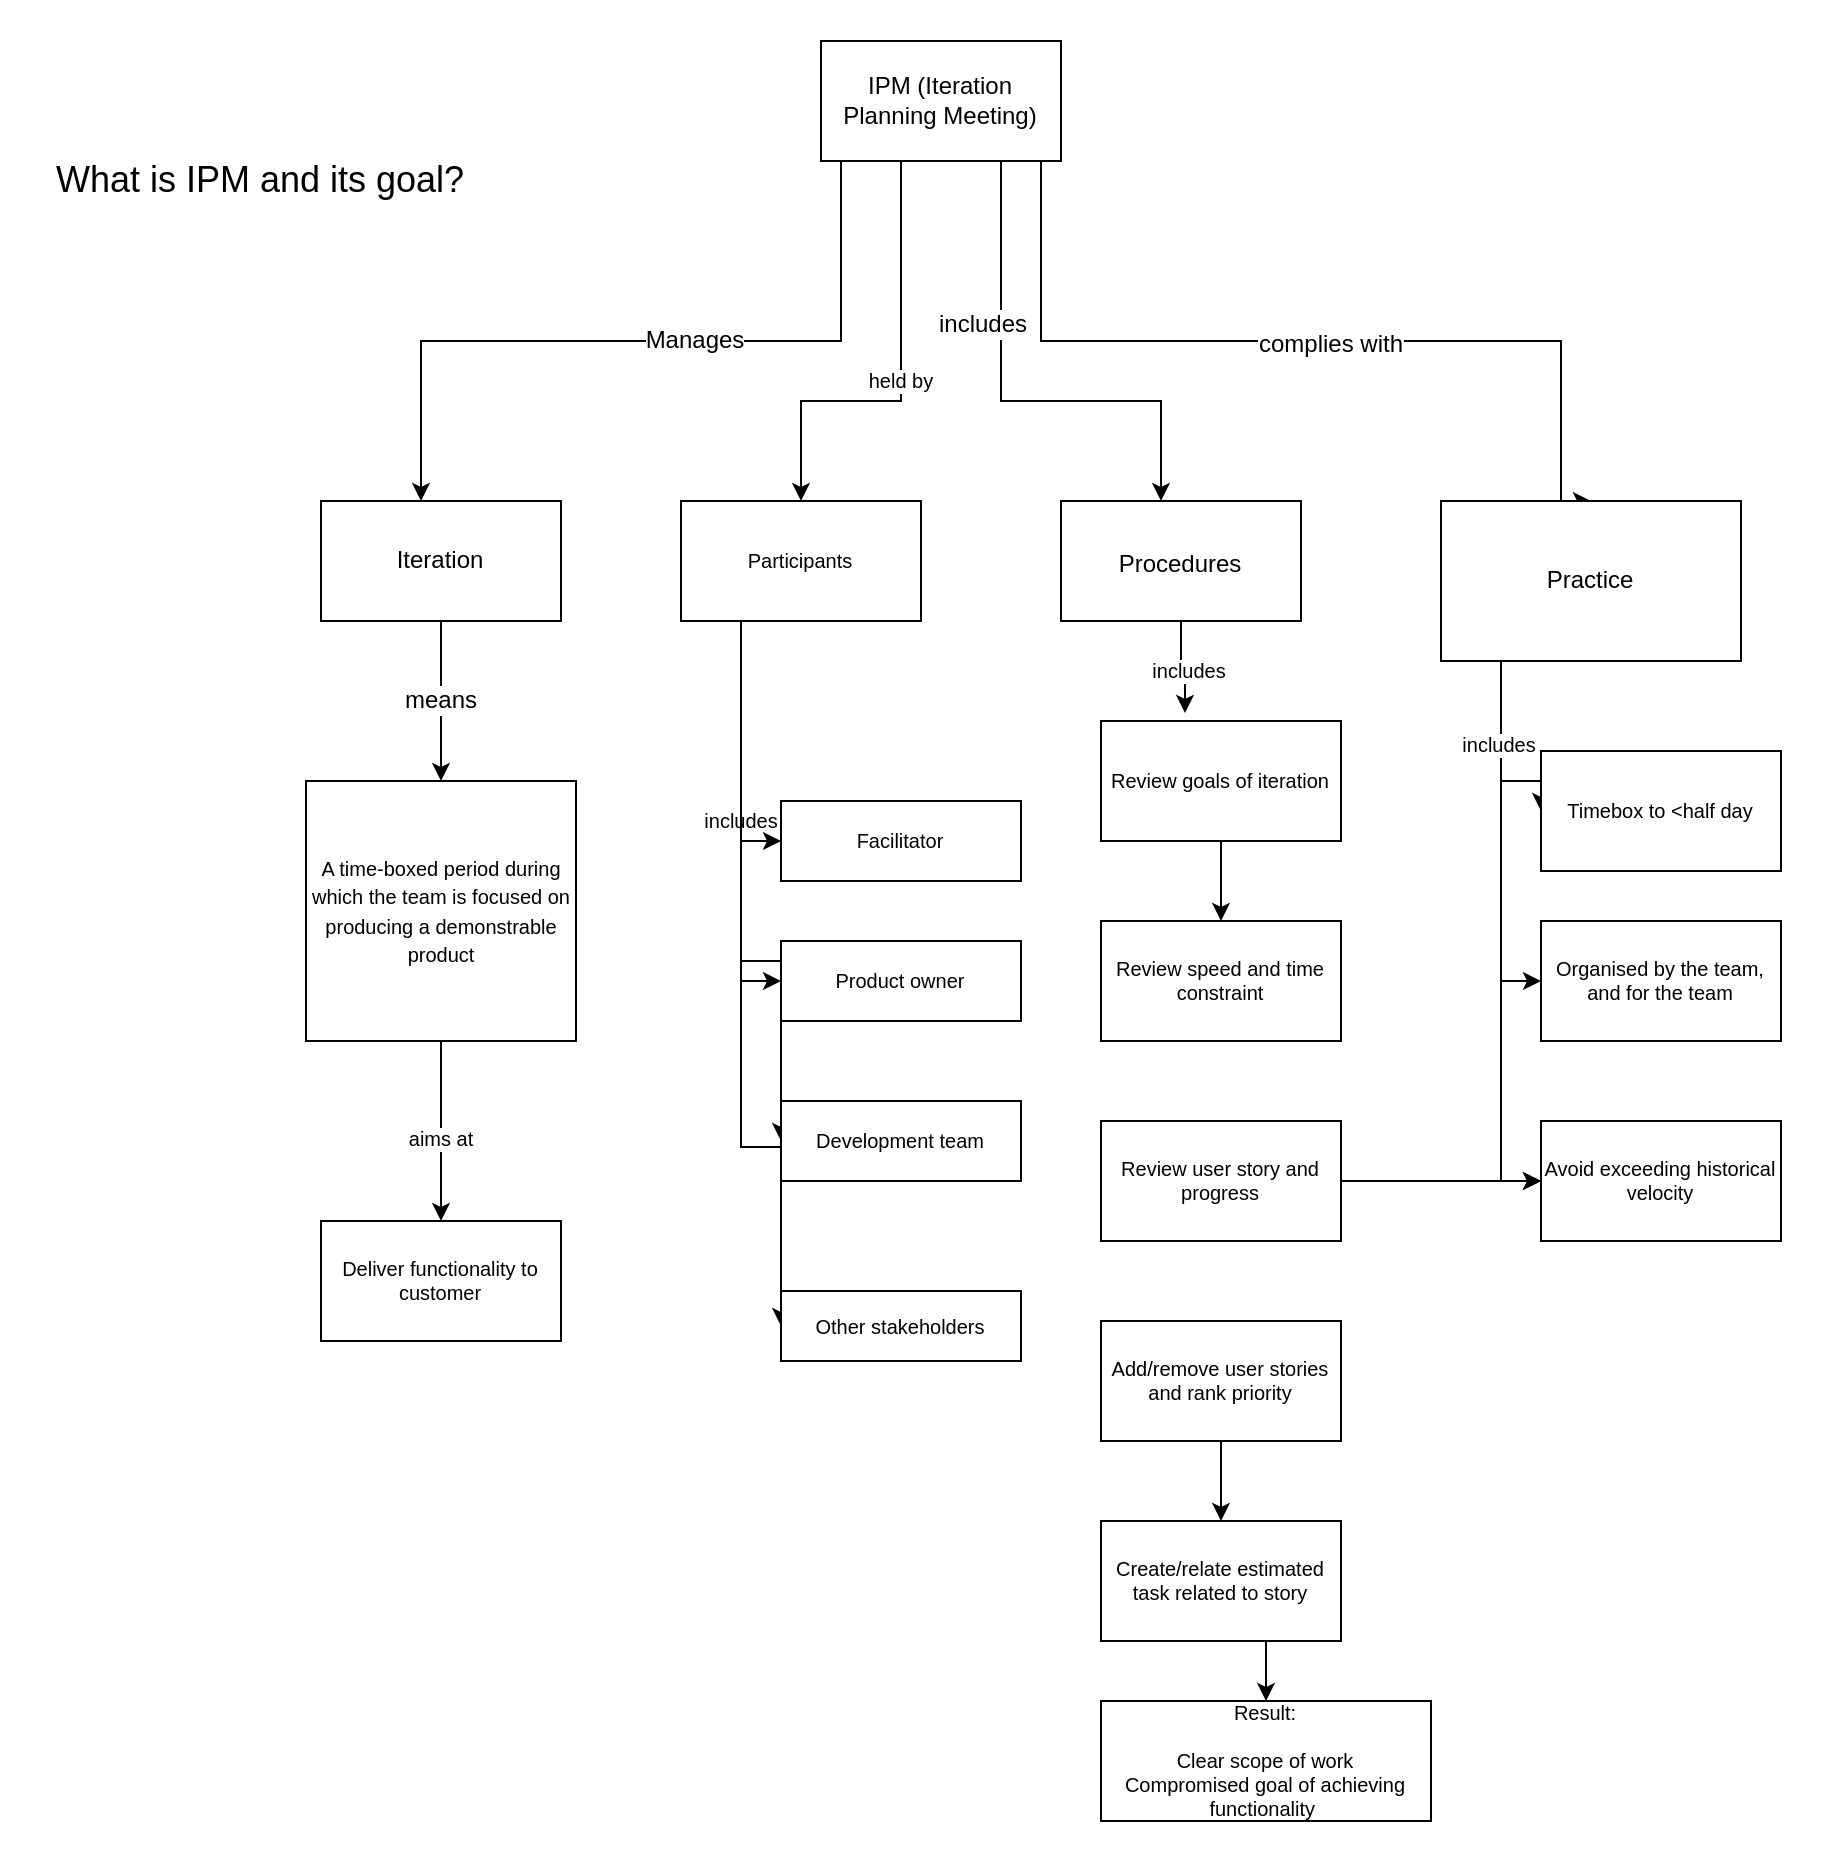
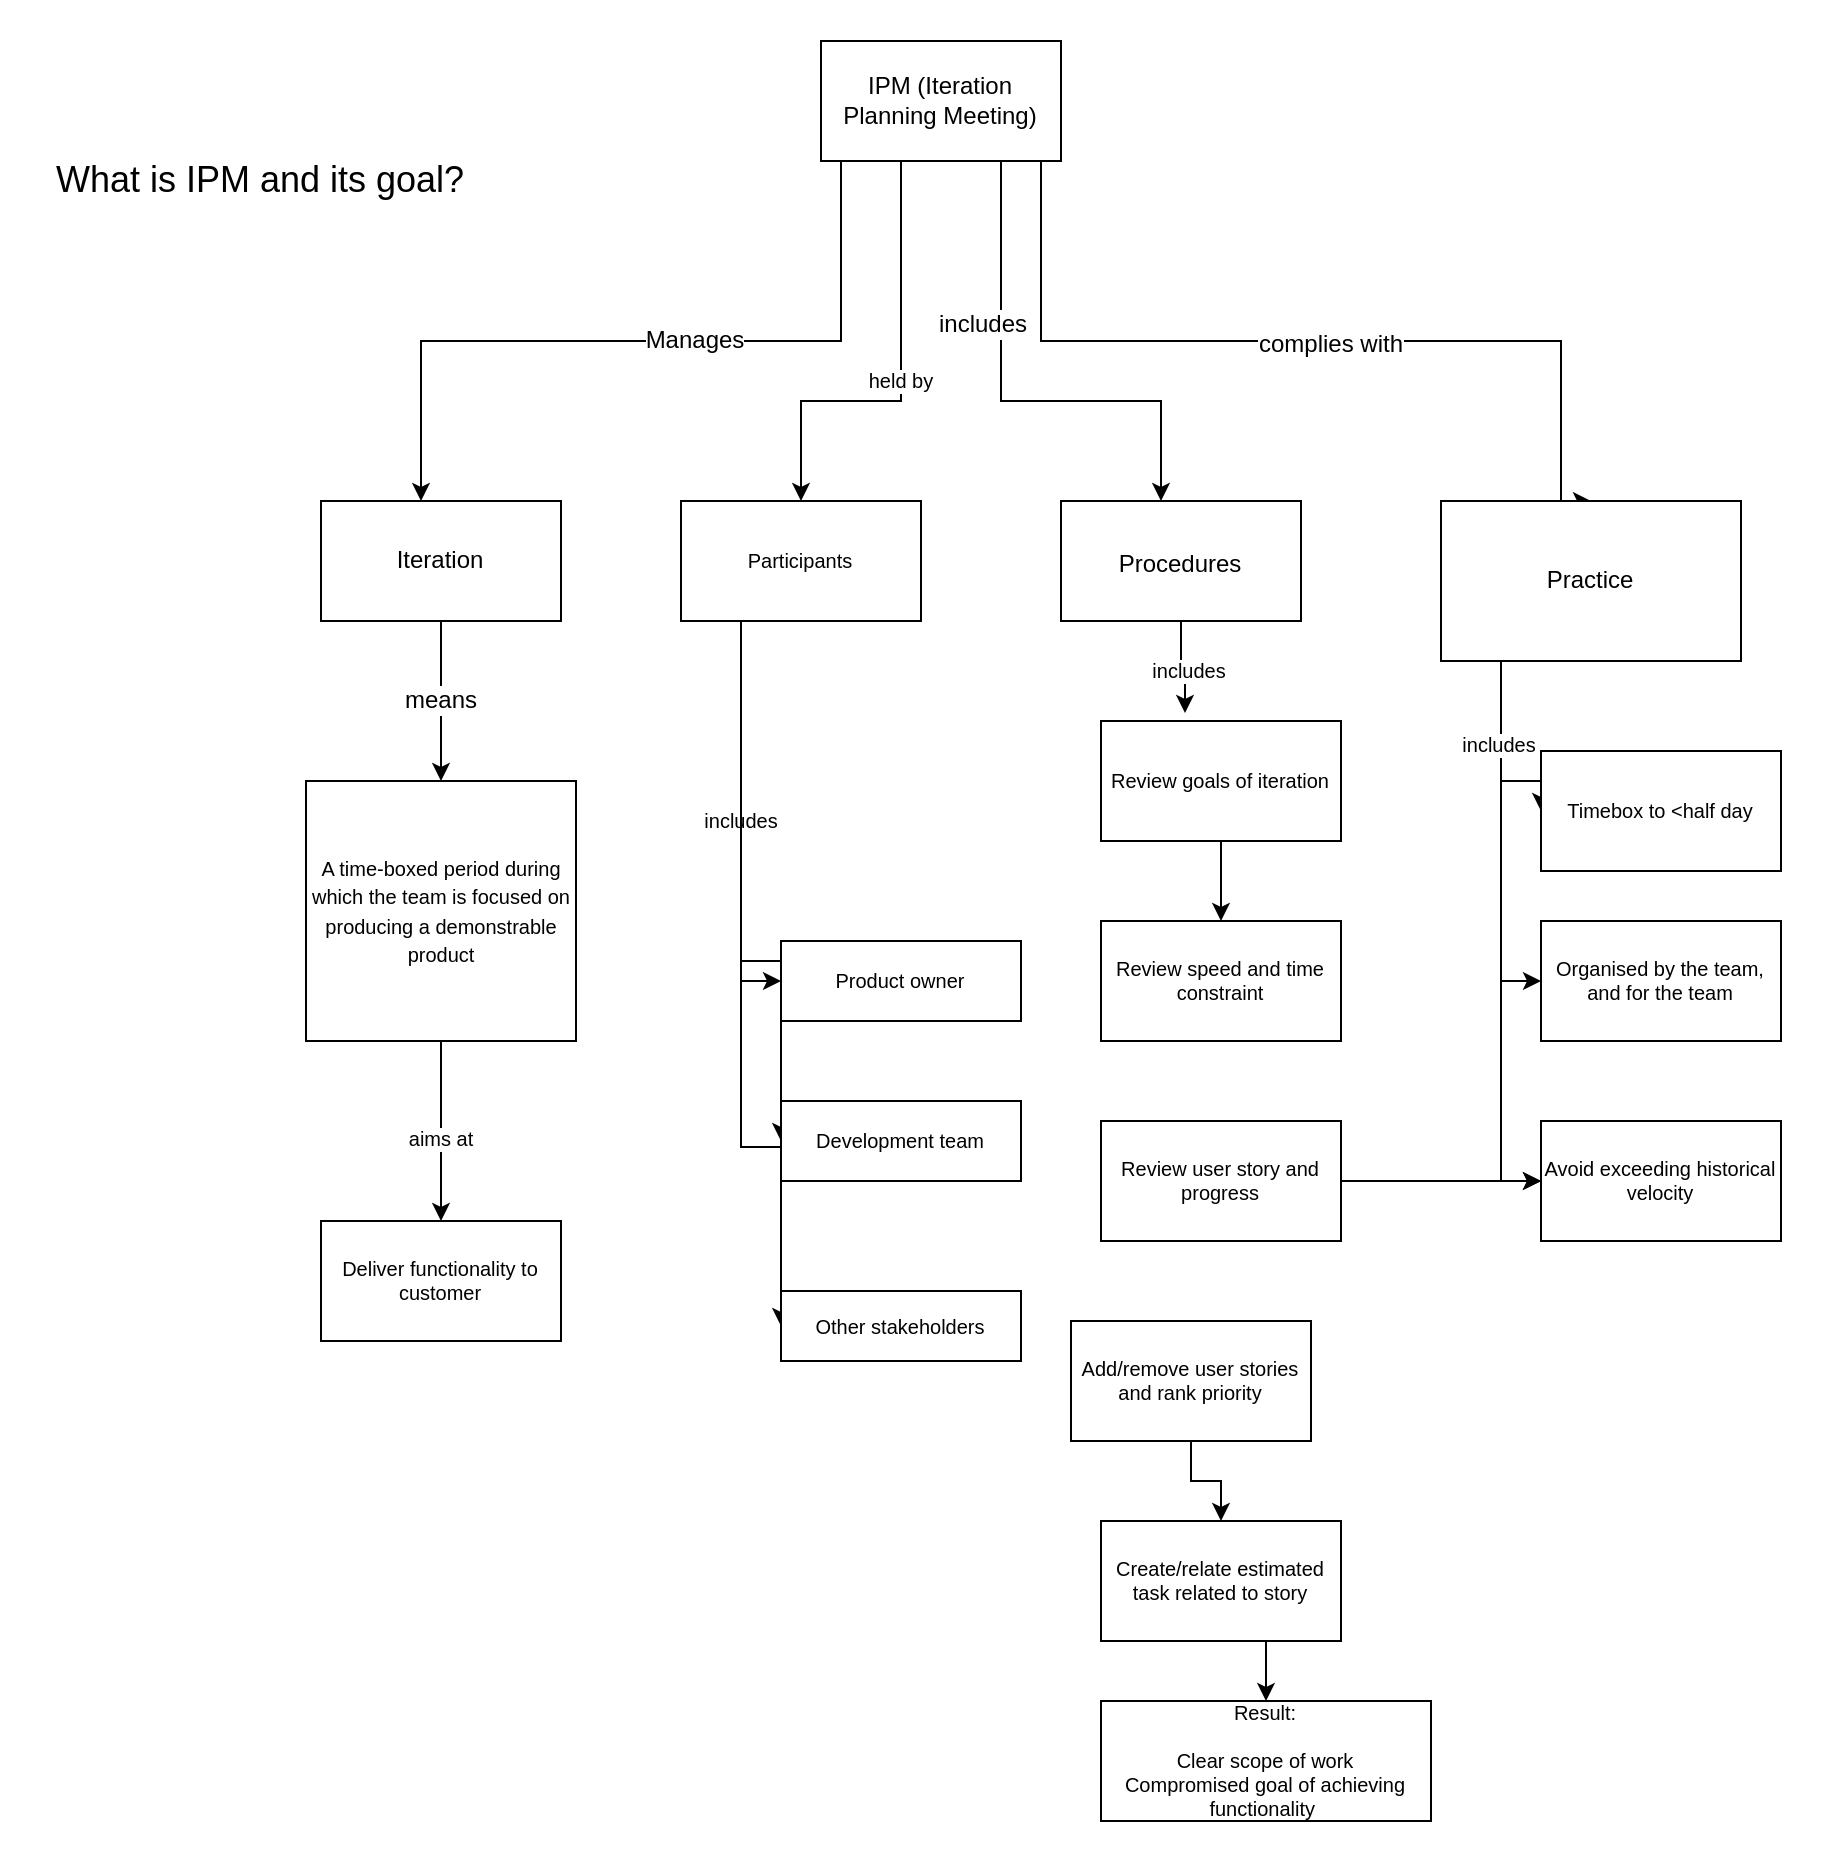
edge "Participants" -> "Facilitator": removed
node "Facilitator": removed
node "Add/remove user stories and rank priority": moved (1221, 1381) -> (1191, 1381)
